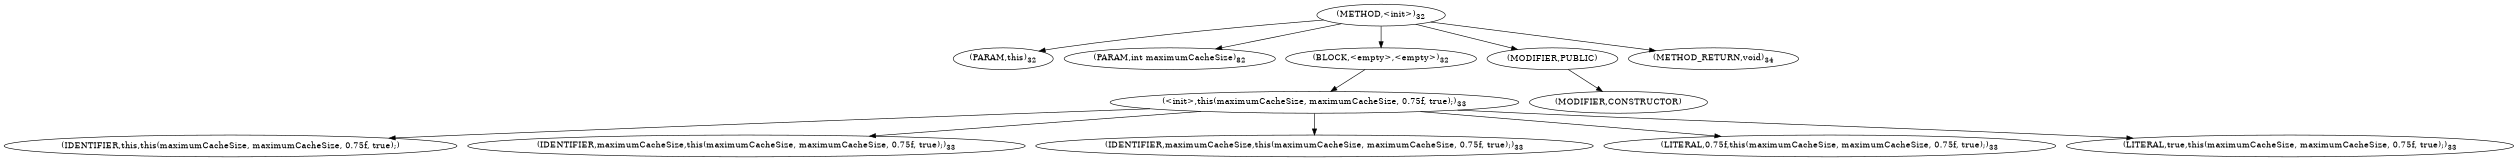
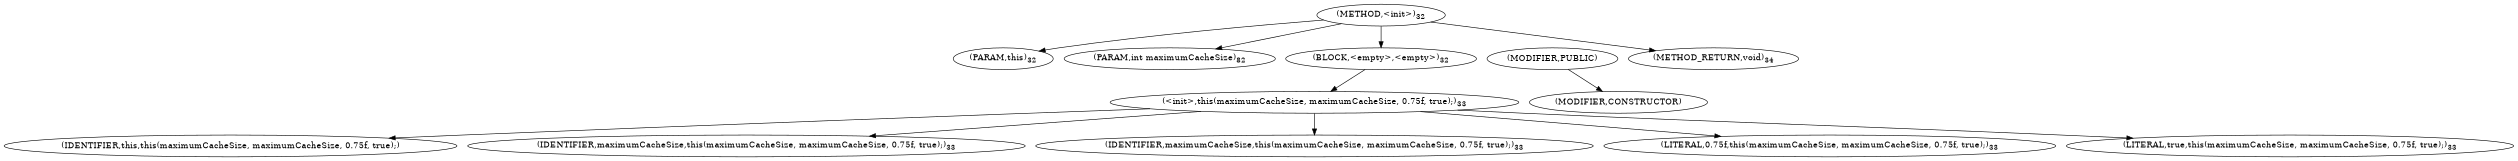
edge "(METHOD,<init>)" -> "(MODIFIER,PUBLIC)": removed
